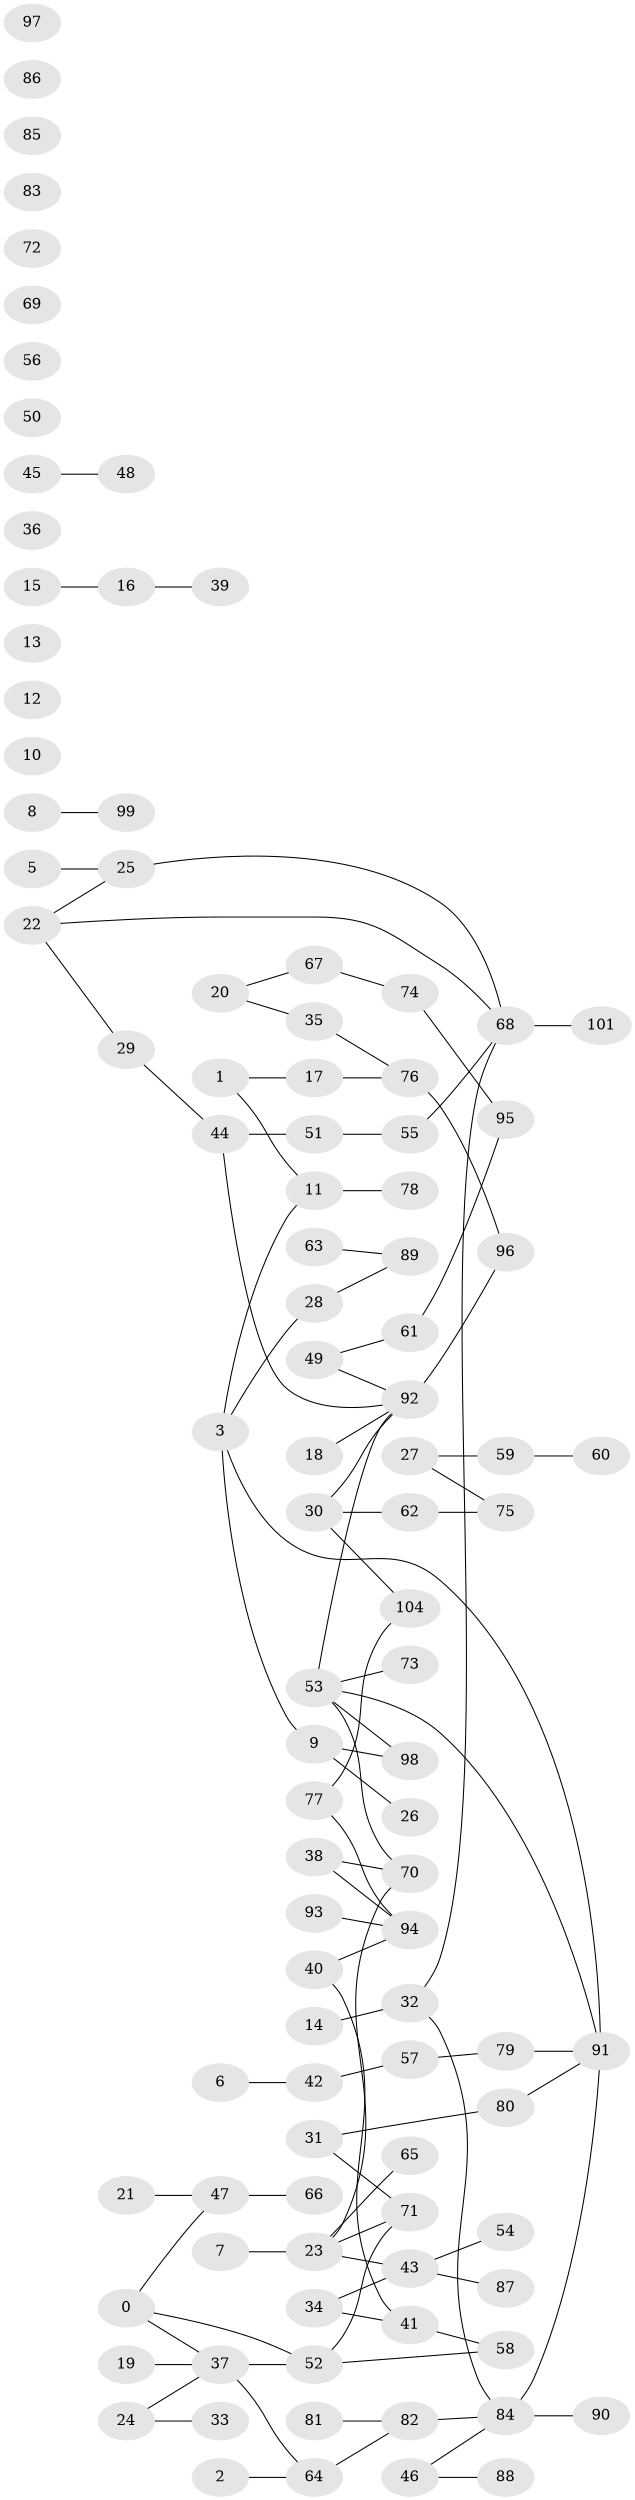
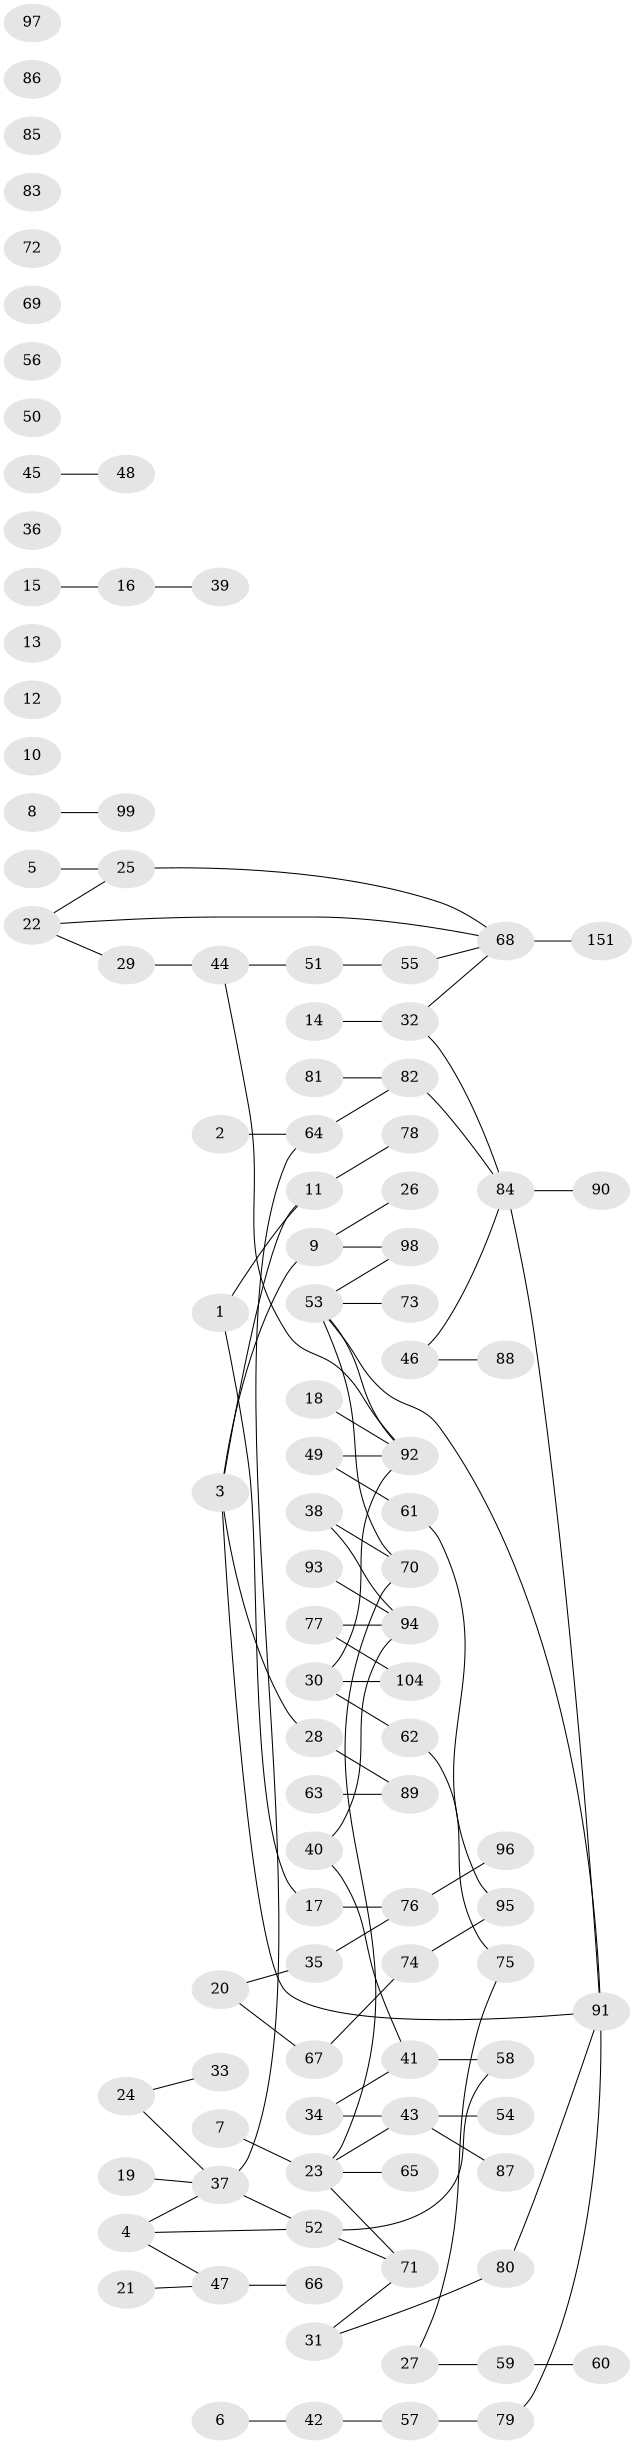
node "101": label "101" -> "151"
edge "96" -- "92": removed
node "0": label "0" -> "4"
